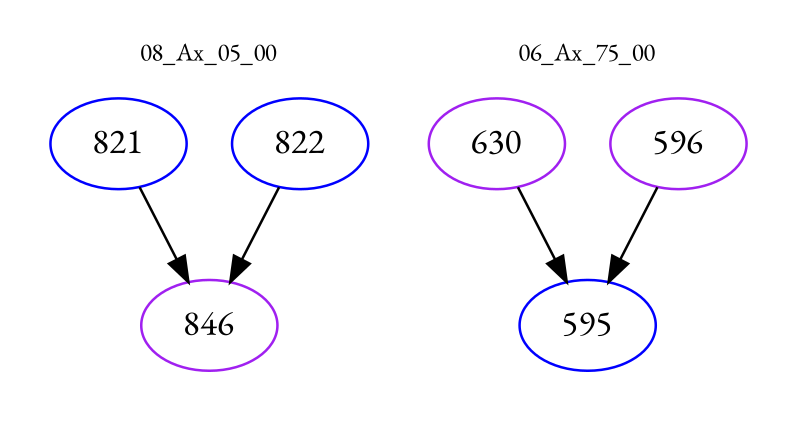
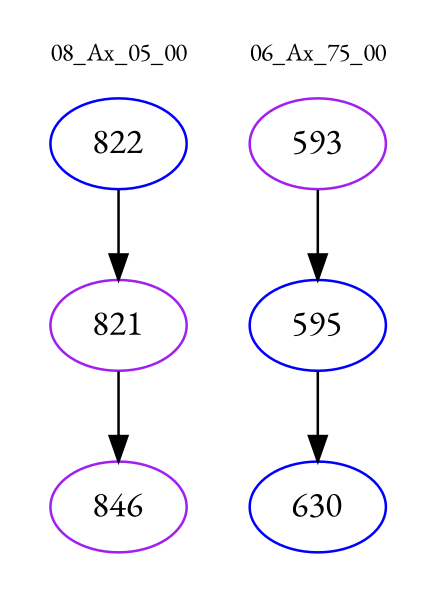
node "821": color blue -> purple
node "630": color purple -> blue
node "596": label "596" -> "593"
edge "822" -> "846": now "822" -> "821"
edge "630" -> "595": reversed
